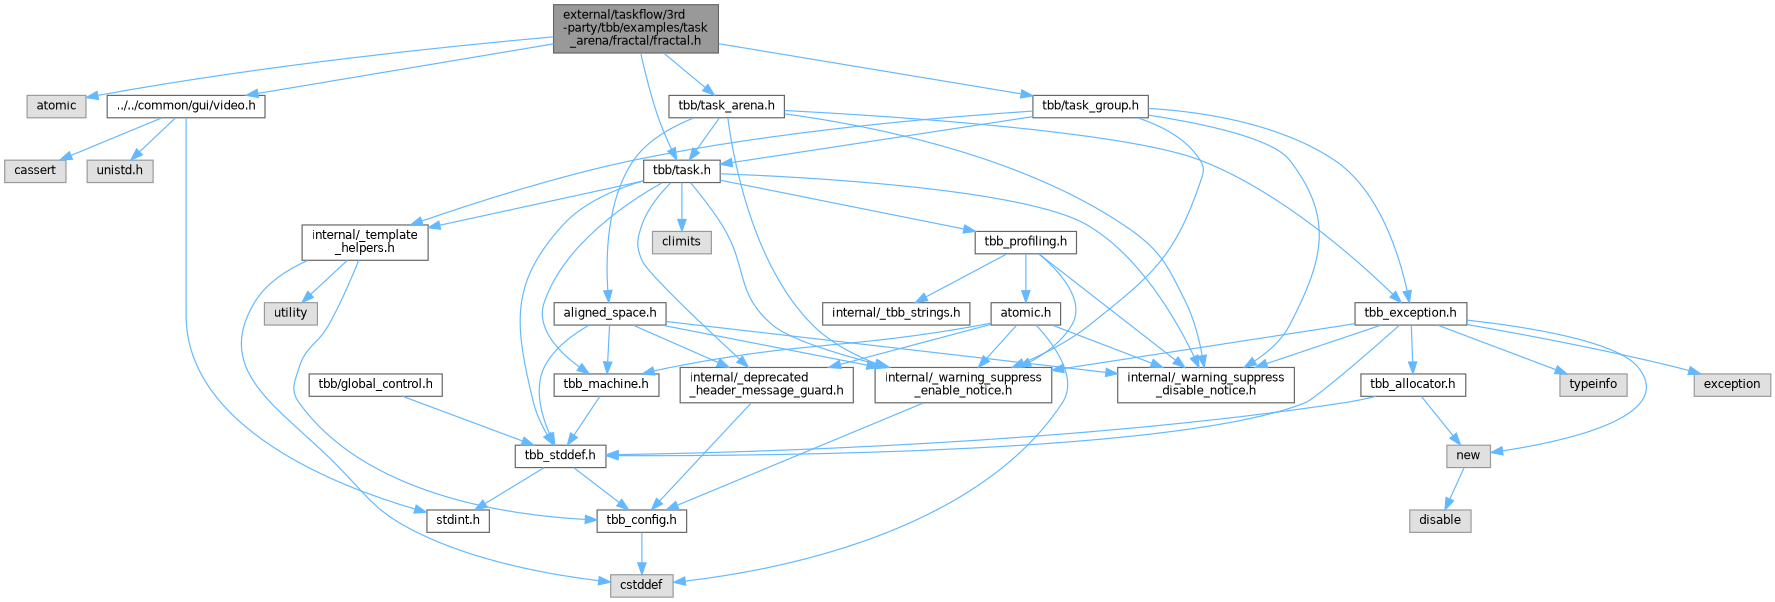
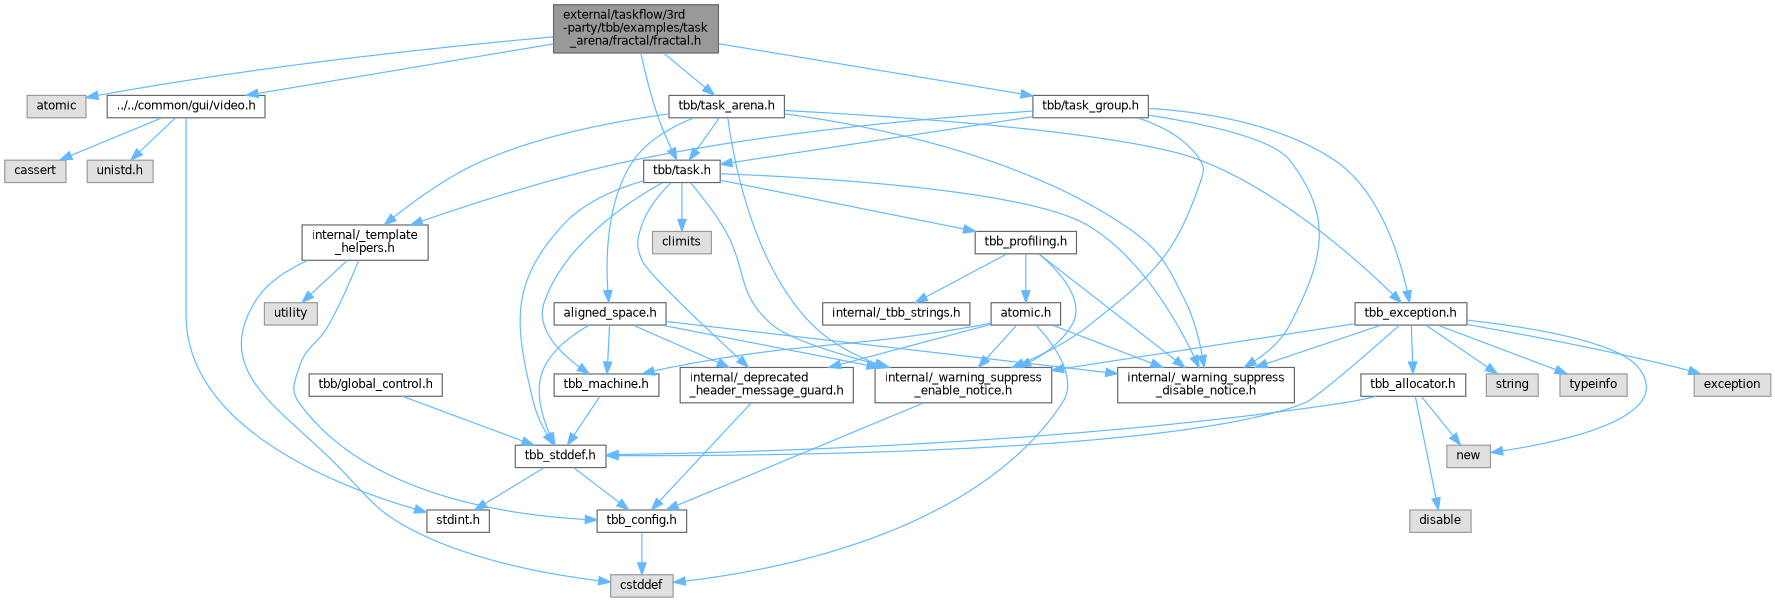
edge "tbb/task.h" -> "internal/_template _helpers.h": now "tbb/task_arena.h" -> "internal/_template _helpers.h"
node "string": added
edge "new" -> "disable": now "tbb_allocator.h" -> "disable"
